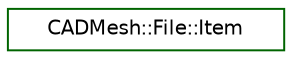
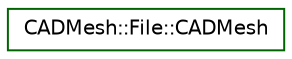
node "CADMesh::File::Item": label "CADMesh::File::Item" -> "CADMesh::File::CADMesh"
